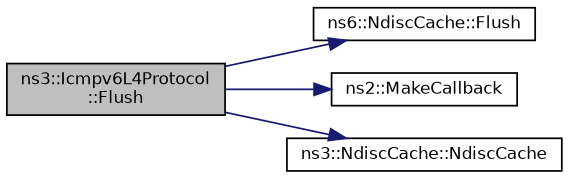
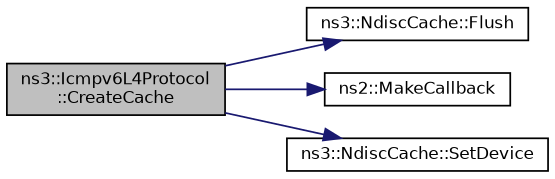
node "ns6::NdiscCache::Flush": label "ns6::NdiscCache::Flush" -> "ns3::NdiscCache::Flush"
node "ns3::Icmpv6L4Protocol ::Flush": label "ns3::Icmpv6L4Protocol ::Flush" -> "ns3::Icmpv6L4Protocol ::CreateCache"
node "ns3::NdiscCache::NdiscCache": label "ns3::NdiscCache::NdiscCache" -> "ns3::NdiscCache::SetDevice"
